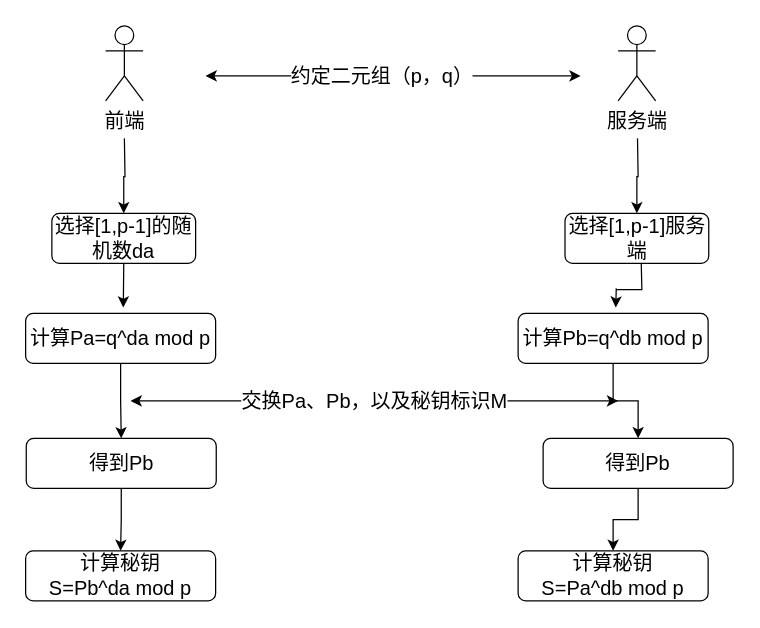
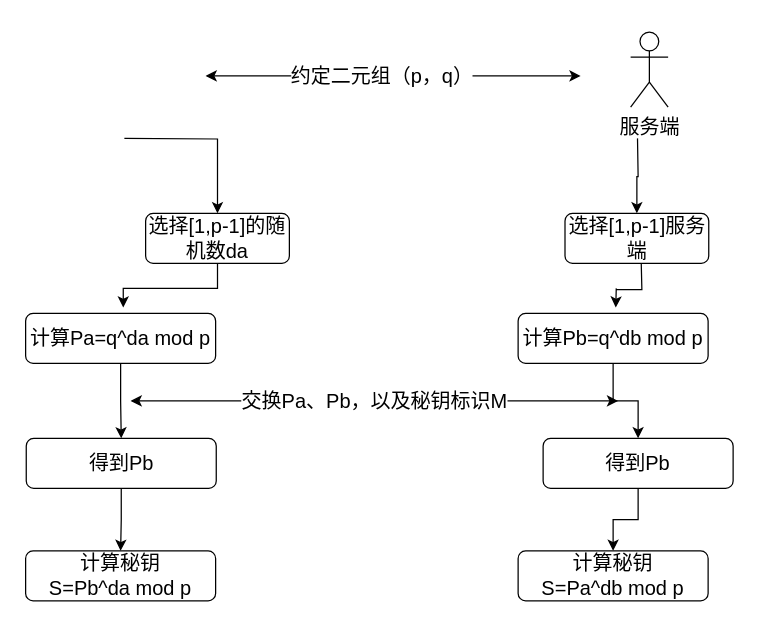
node "前端": removed
node "服务端": moved (637, 63) -> (649, 69)
node "选择[1,p-1]的随机数da": moved (124, 238) -> (218, 238)
